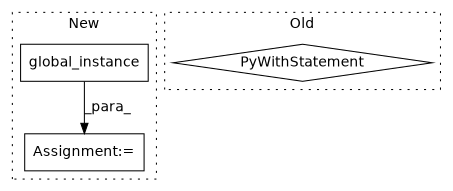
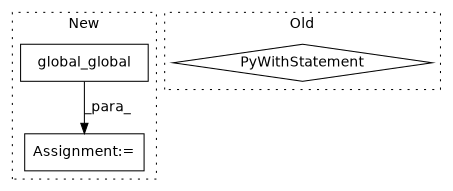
node "global_instance": label "global_instance" -> "global_global"
